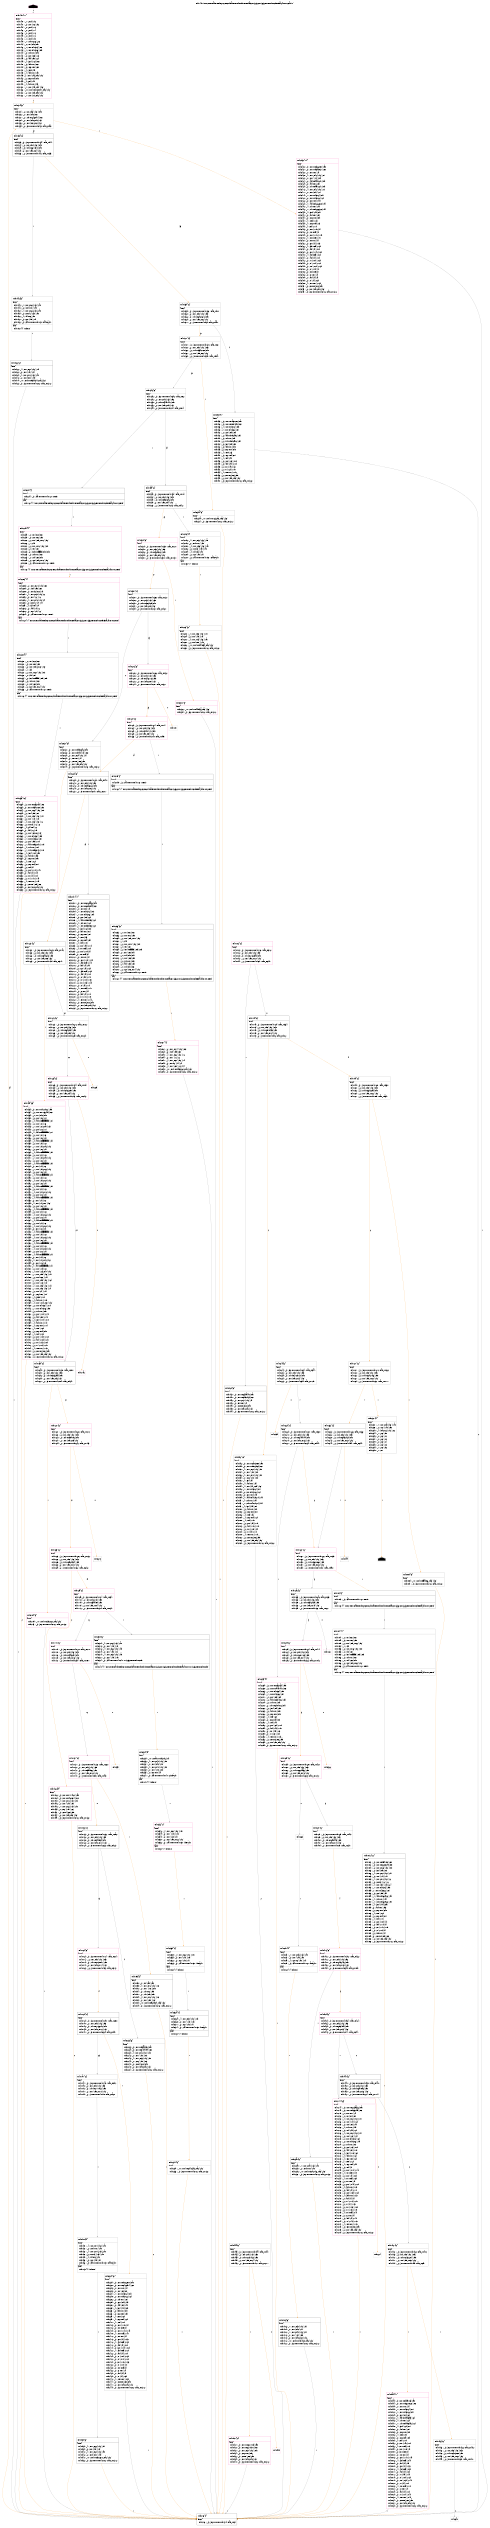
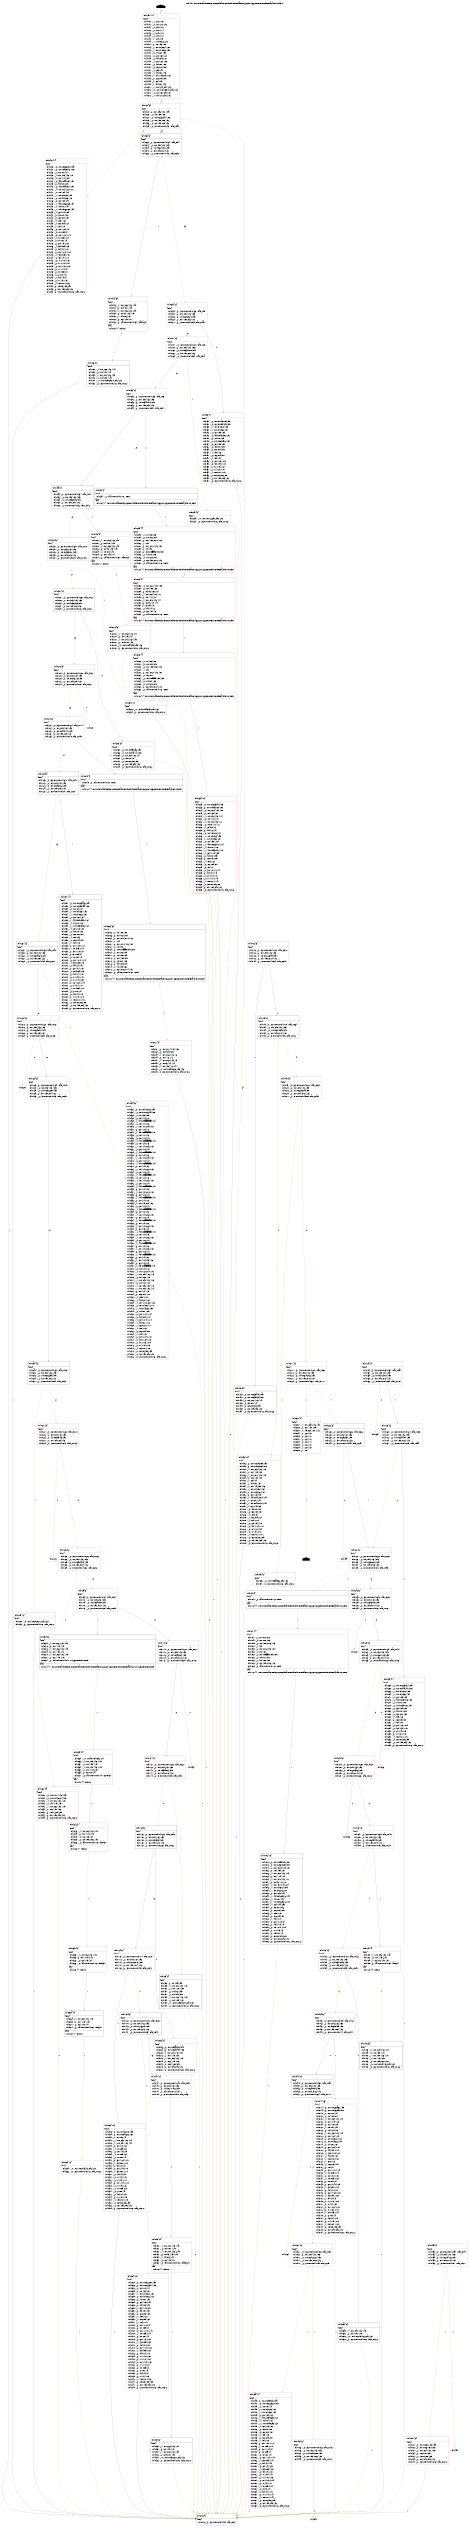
node "0x4027a3": removed
edge "0x4026c5" -> "0x401cf0 [19]": now "0x4018f7 [28]" -> "0x401cf0 [19]"
node "0x4019c5 [106]": added
